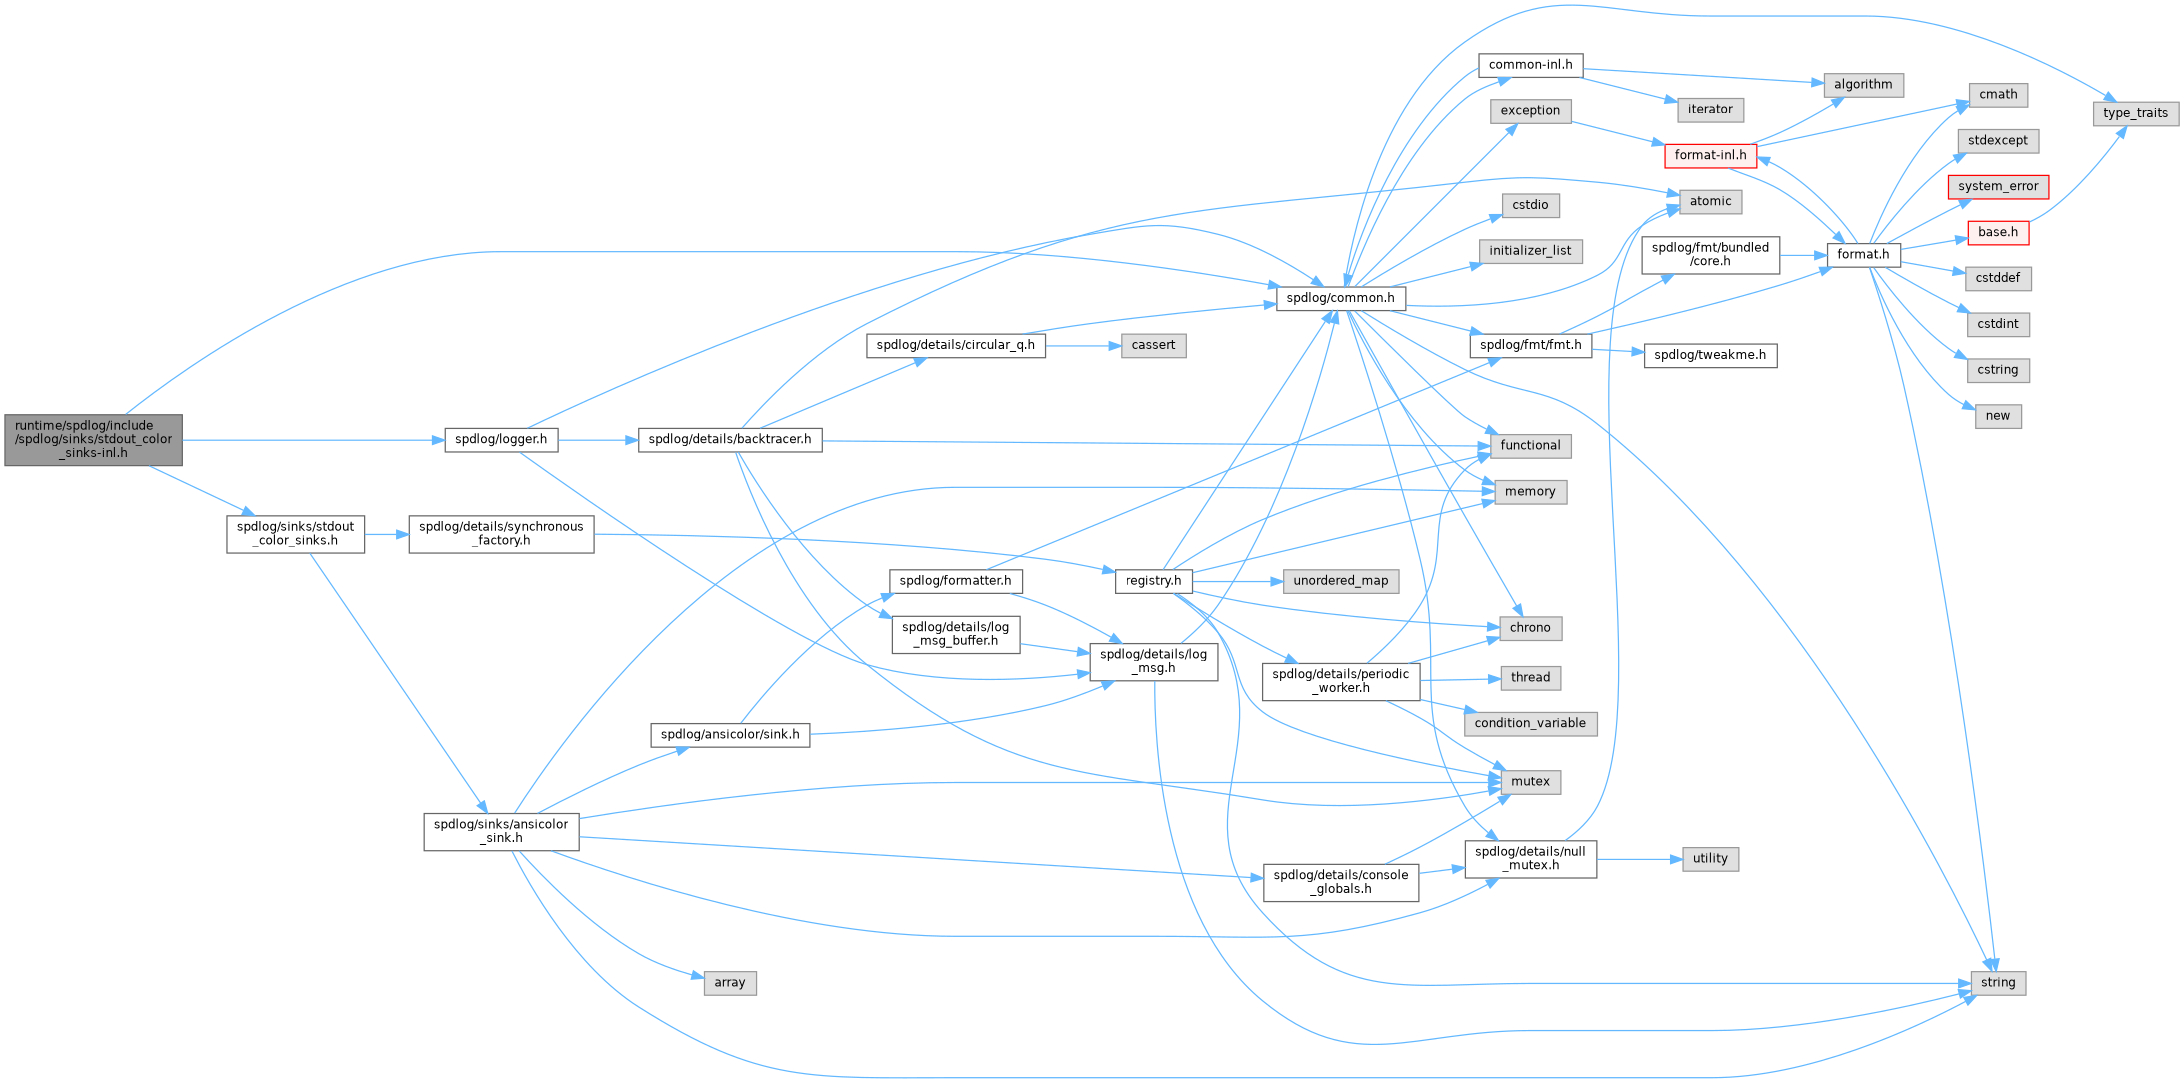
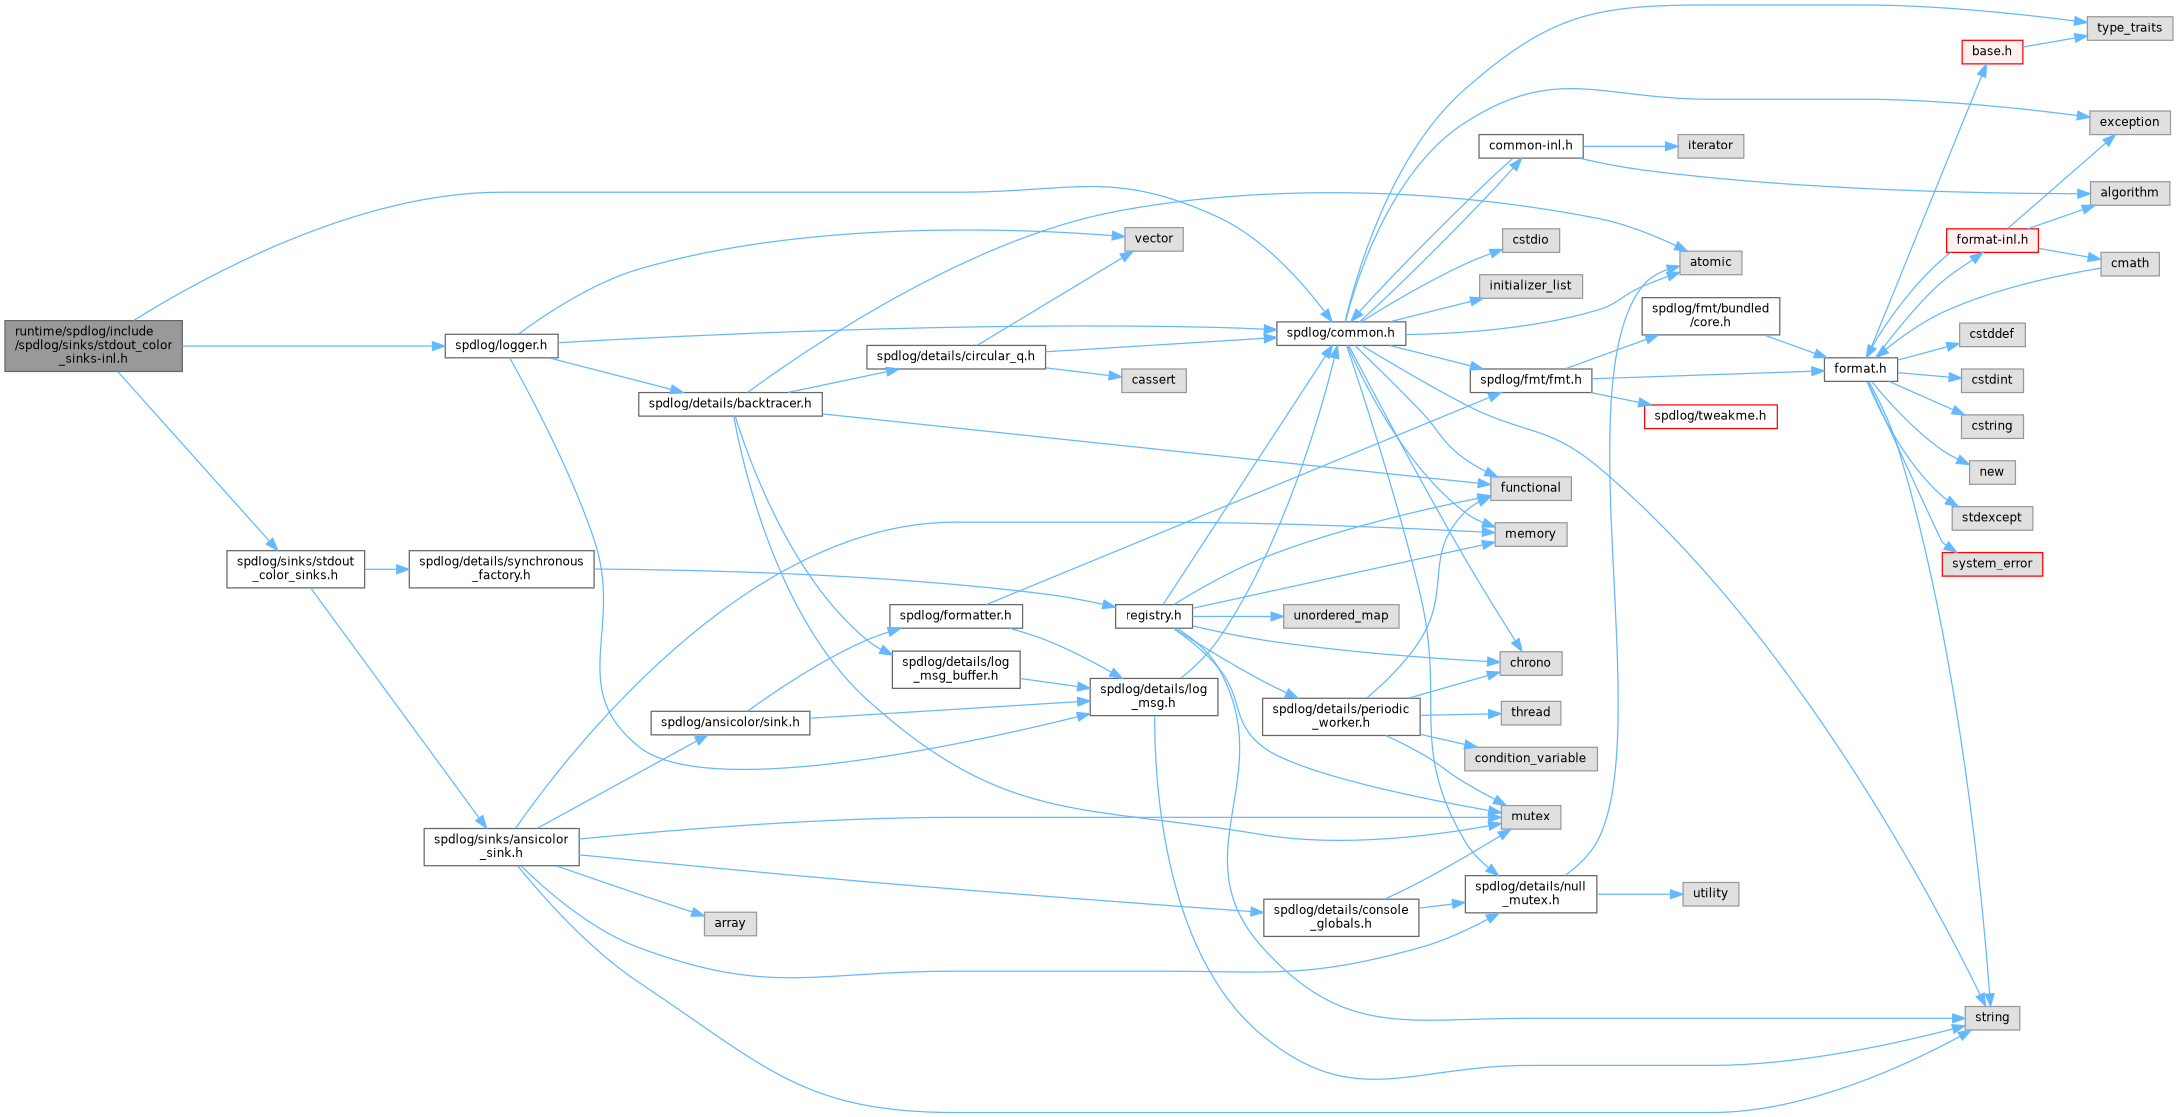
edge "exception" -> "format-inl.h": reversed
edge "format.h" -> "cmath": reversed
node "vector": added
node "spdlog/tweakme.h": color grey40 -> red
